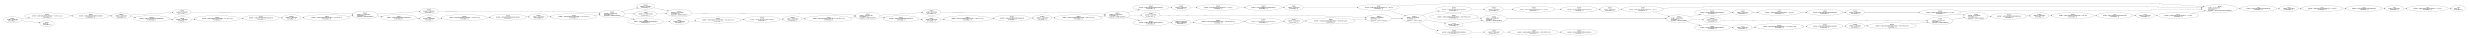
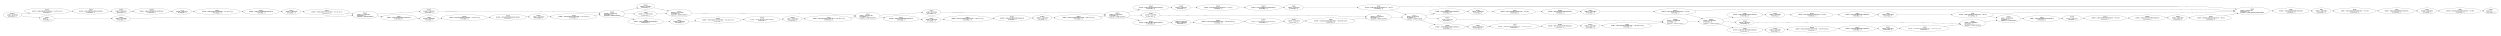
edge "Node86 module = cudnn.ReLU reverseMap = {}" -> "Node82 module = nn.Identity reverseMap = {}": now "Node97 input = {} reverseMap = {}" -> "Node82 module = nn.Identity reverseMap = {}"
node "Node54 module = cudnn.ReLU reverseMap = {}": added
